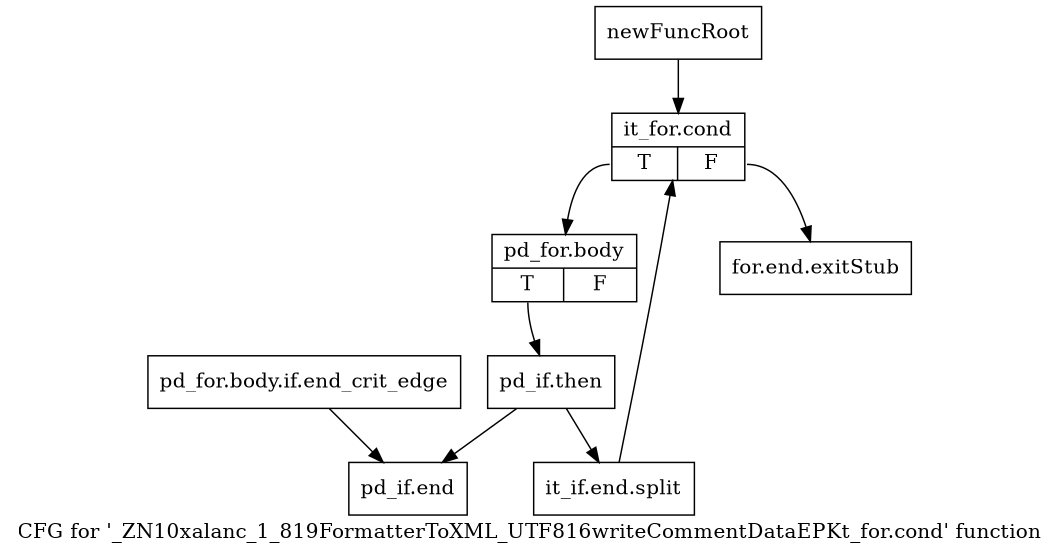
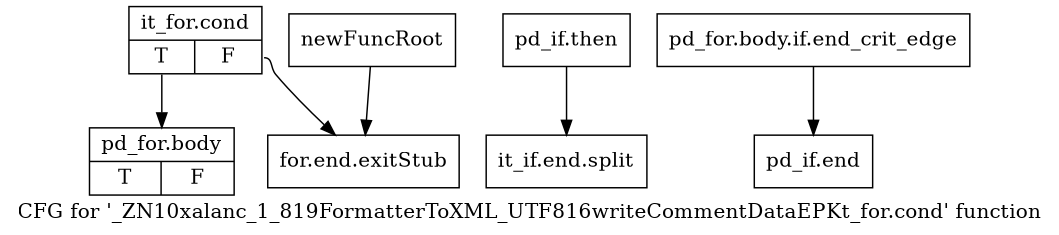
edge "newFuncRoot" -> "it_for.cond": now "newFuncRoot" -> "for.end.exitStub"
edge "pd_for.body" -> "pd_if.then": removed
edge "it_if.end.split" -> "it_for.cond": removed
edge "pd_if.then" -> "pd_if.end": removed
